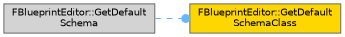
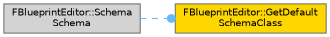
node "FBlueprintEditor::GetDefault Schema": label "FBlueprintEditor::GetDefault Schema" -> "FBlueprintEditor::Schema Schema"
